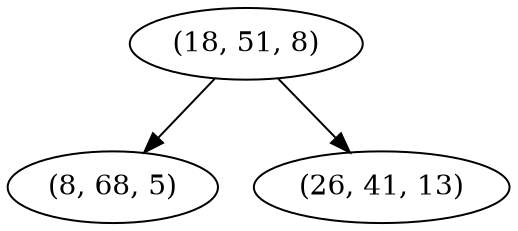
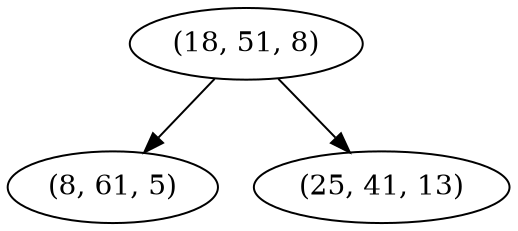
node "(8, 68, 5)": label "(8, 68, 5)" -> "(8, 61, 5)"
node "(26, 41, 13)": label "(26, 41, 13)" -> "(25, 41, 13)"
